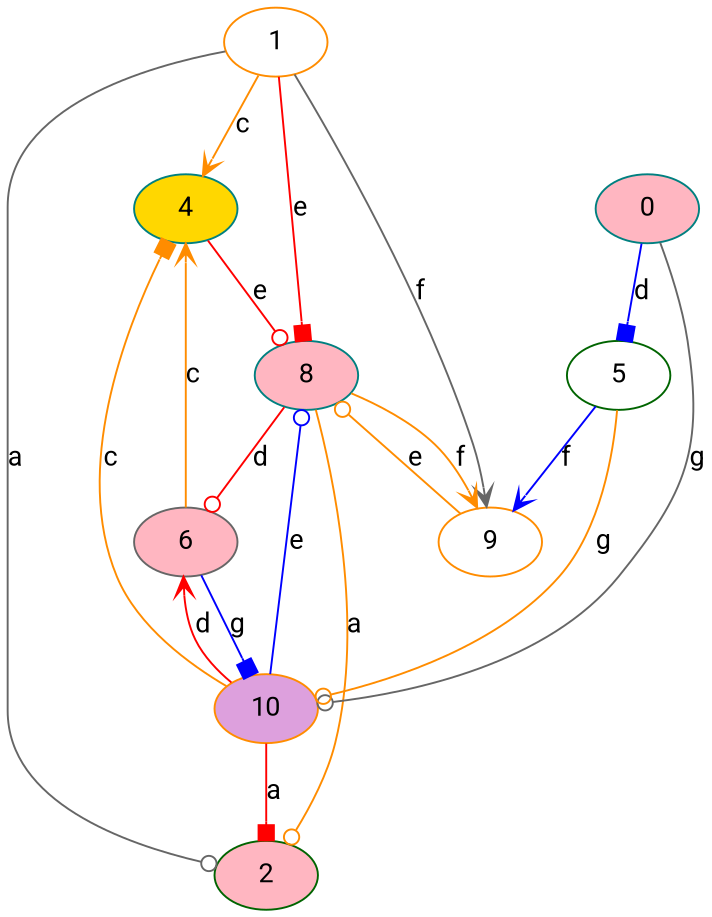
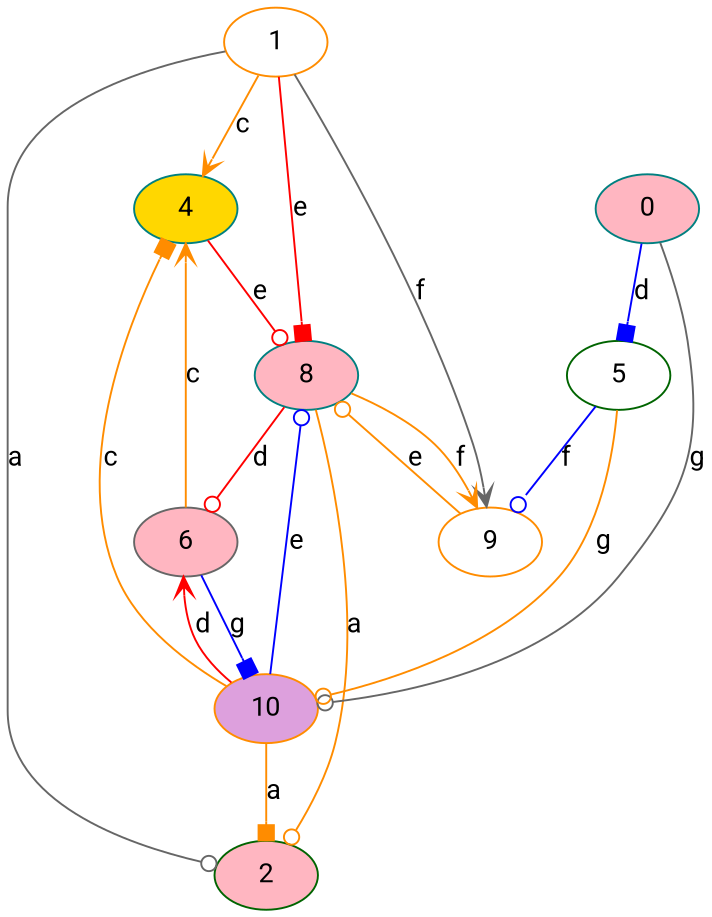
edge "5" -> "9": arrowhead vee -> odot
edge "10" -> "2": color red -> darkorange
